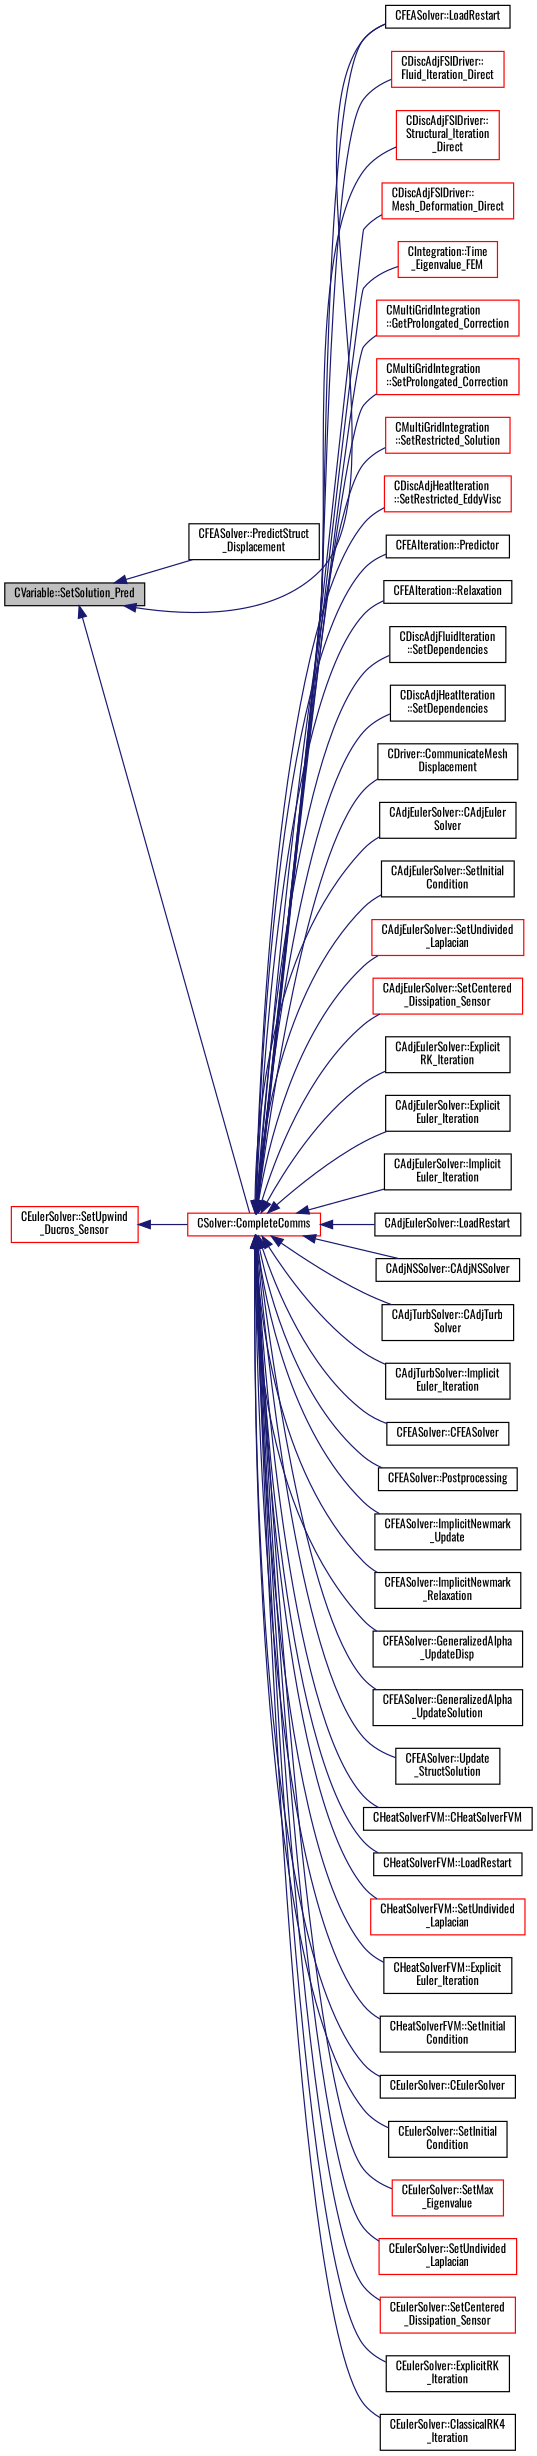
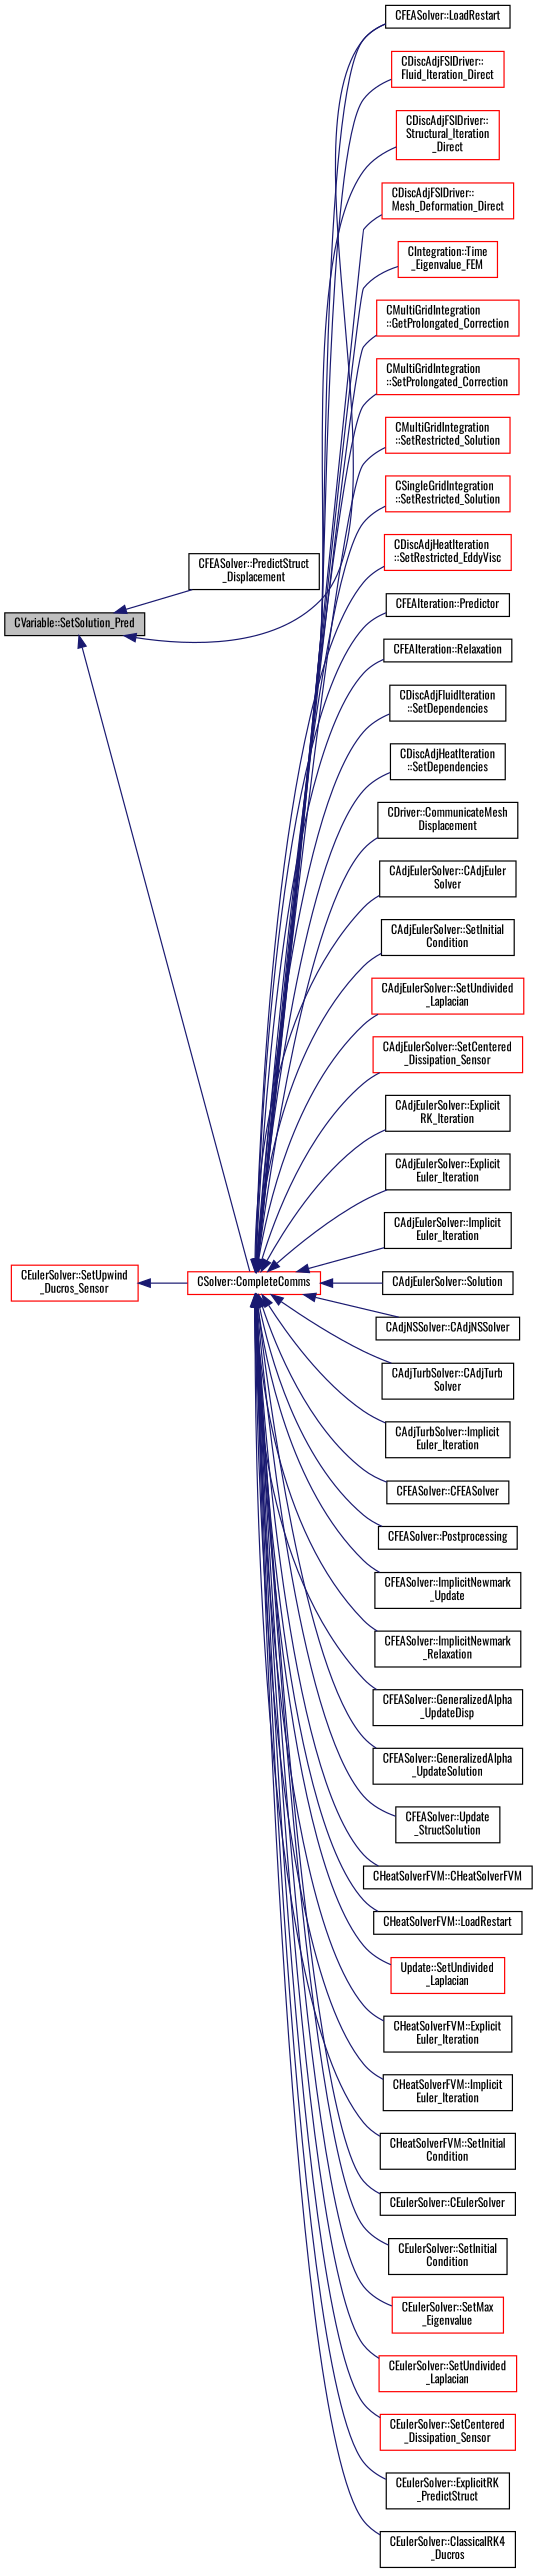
node "CSingleGridIntegration ::SetRestricted_Solution": added
node "CAdjEulerSolver::LoadRestart": label "CAdjEulerSolver::LoadRestart" -> "CAdjEulerSolver::Solution"
node "CHeatSolverFVM::SetUndivided _Laplacian": label "CHeatSolverFVM::SetUndivided _Laplacian" -> "Update::SetUndivided _Laplacian"
node "CHeatSolverFVM::Implicit Euler_Iteration": added
node "CEulerSolver::ExplicitRK _Iteration": label "CEulerSolver::ExplicitRK _Iteration" -> "CEulerSolver::ExplicitRK _PredictStruct"
node "CEulerSolver::ClassicalRK4 _Iteration": label "CEulerSolver::ClassicalRK4 _Iteration" -> "CEulerSolver::ClassicalRK4 _Ducros"
